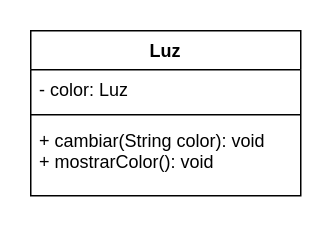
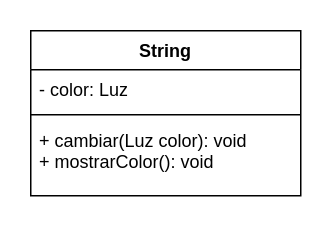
node "Luz": label "Luz" -> "String"
node "+ cambiar(String color): void + mostrarColor(): void": label "+ cambiar(String color): void + mostrarColor(): void" -> "+ cambiar(Luz color): void + mostrarColor(): void"
